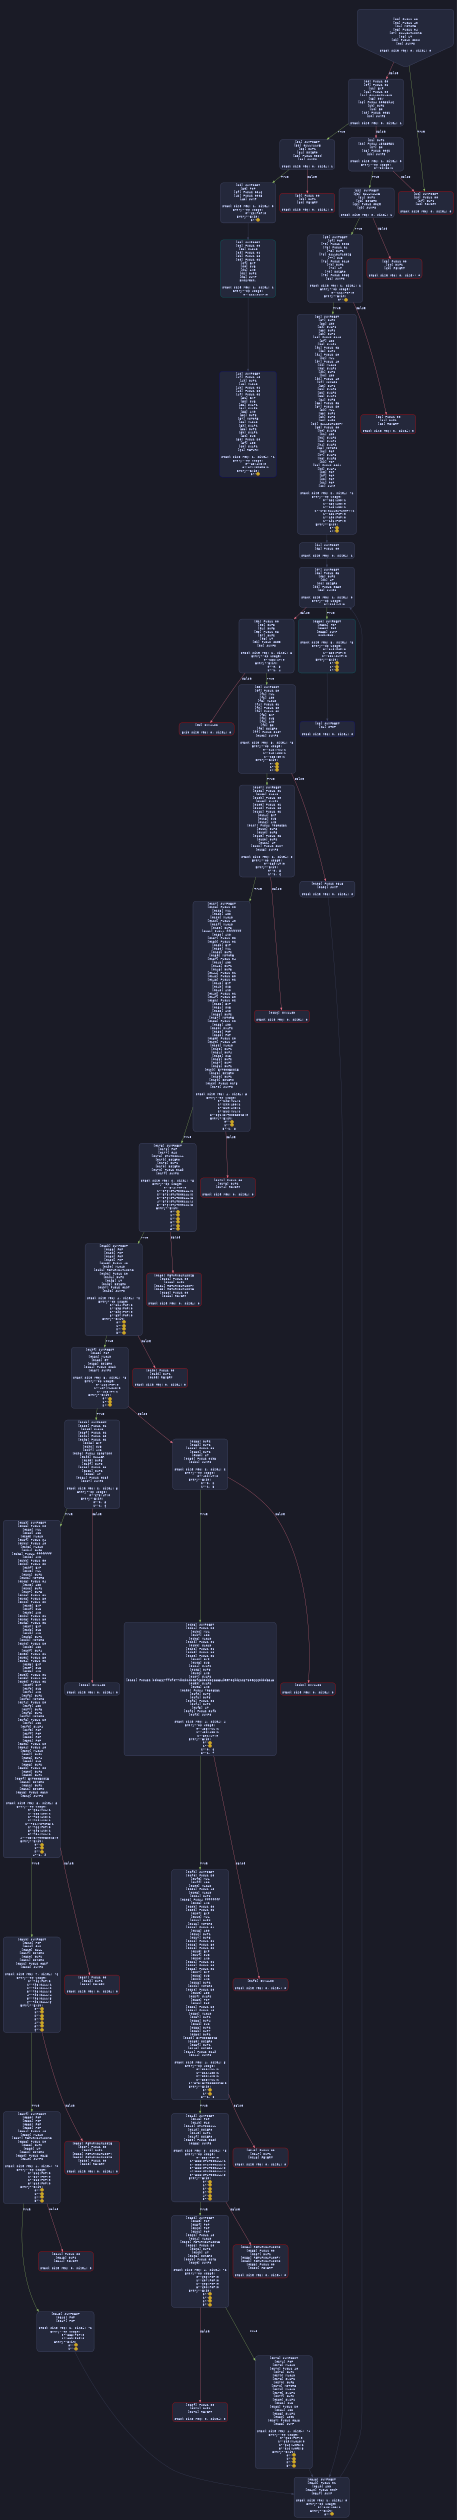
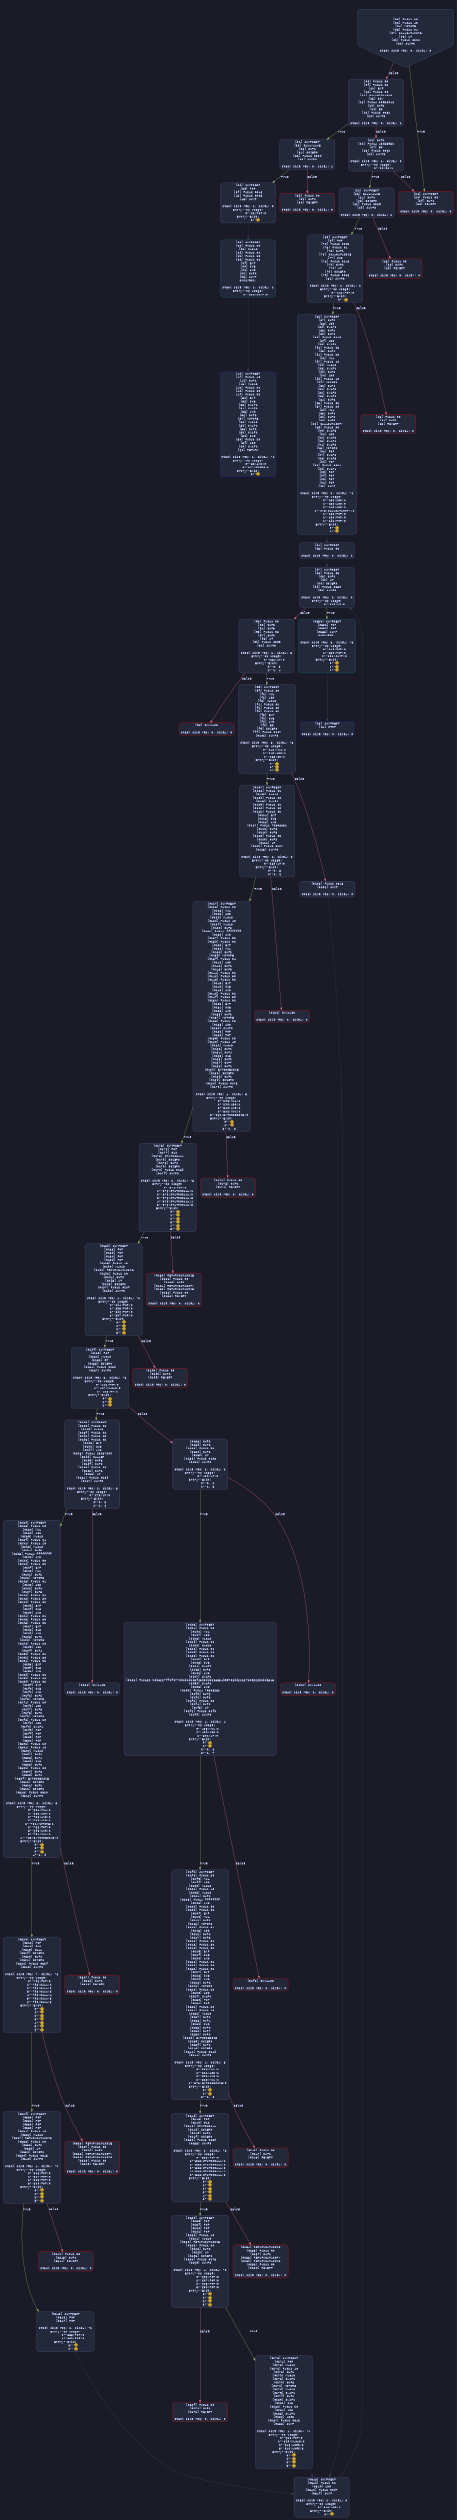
node "[ed] INVALID Exit size req: 0, sizeΔ: 0": label "[ed] INVALID Exit size req: 0, sizeΔ: 0" -> "[ed] INVALID Stack size req: 0, sizeΔ: 0"
